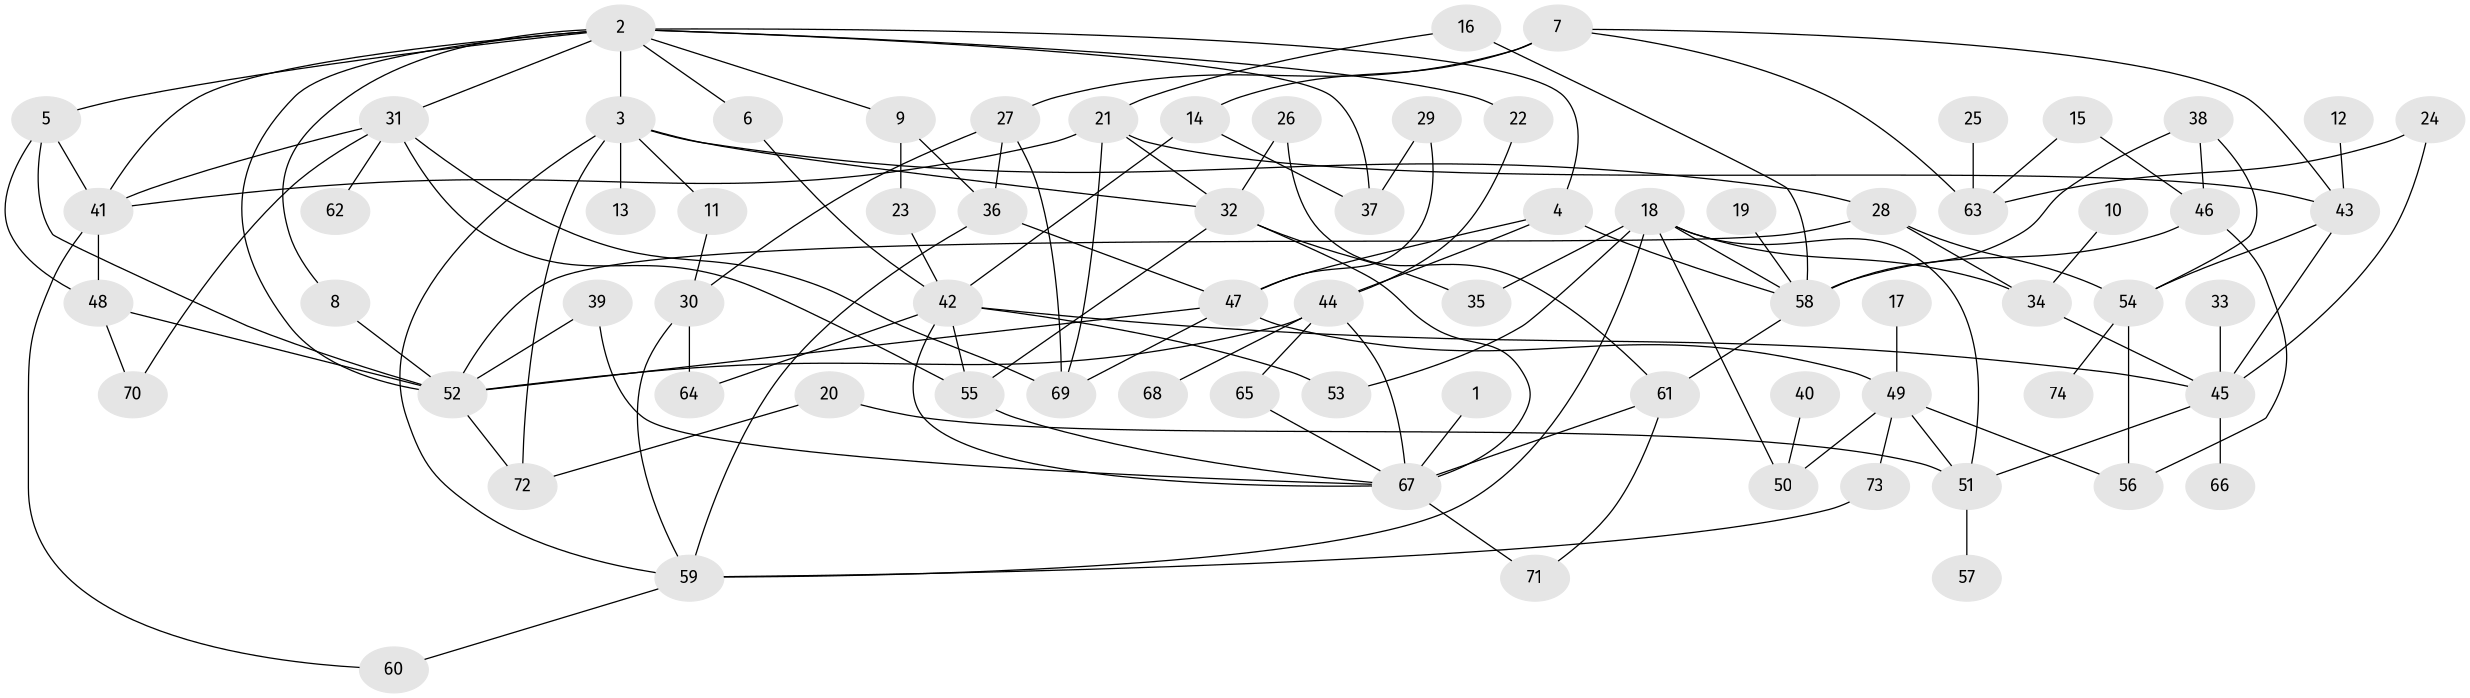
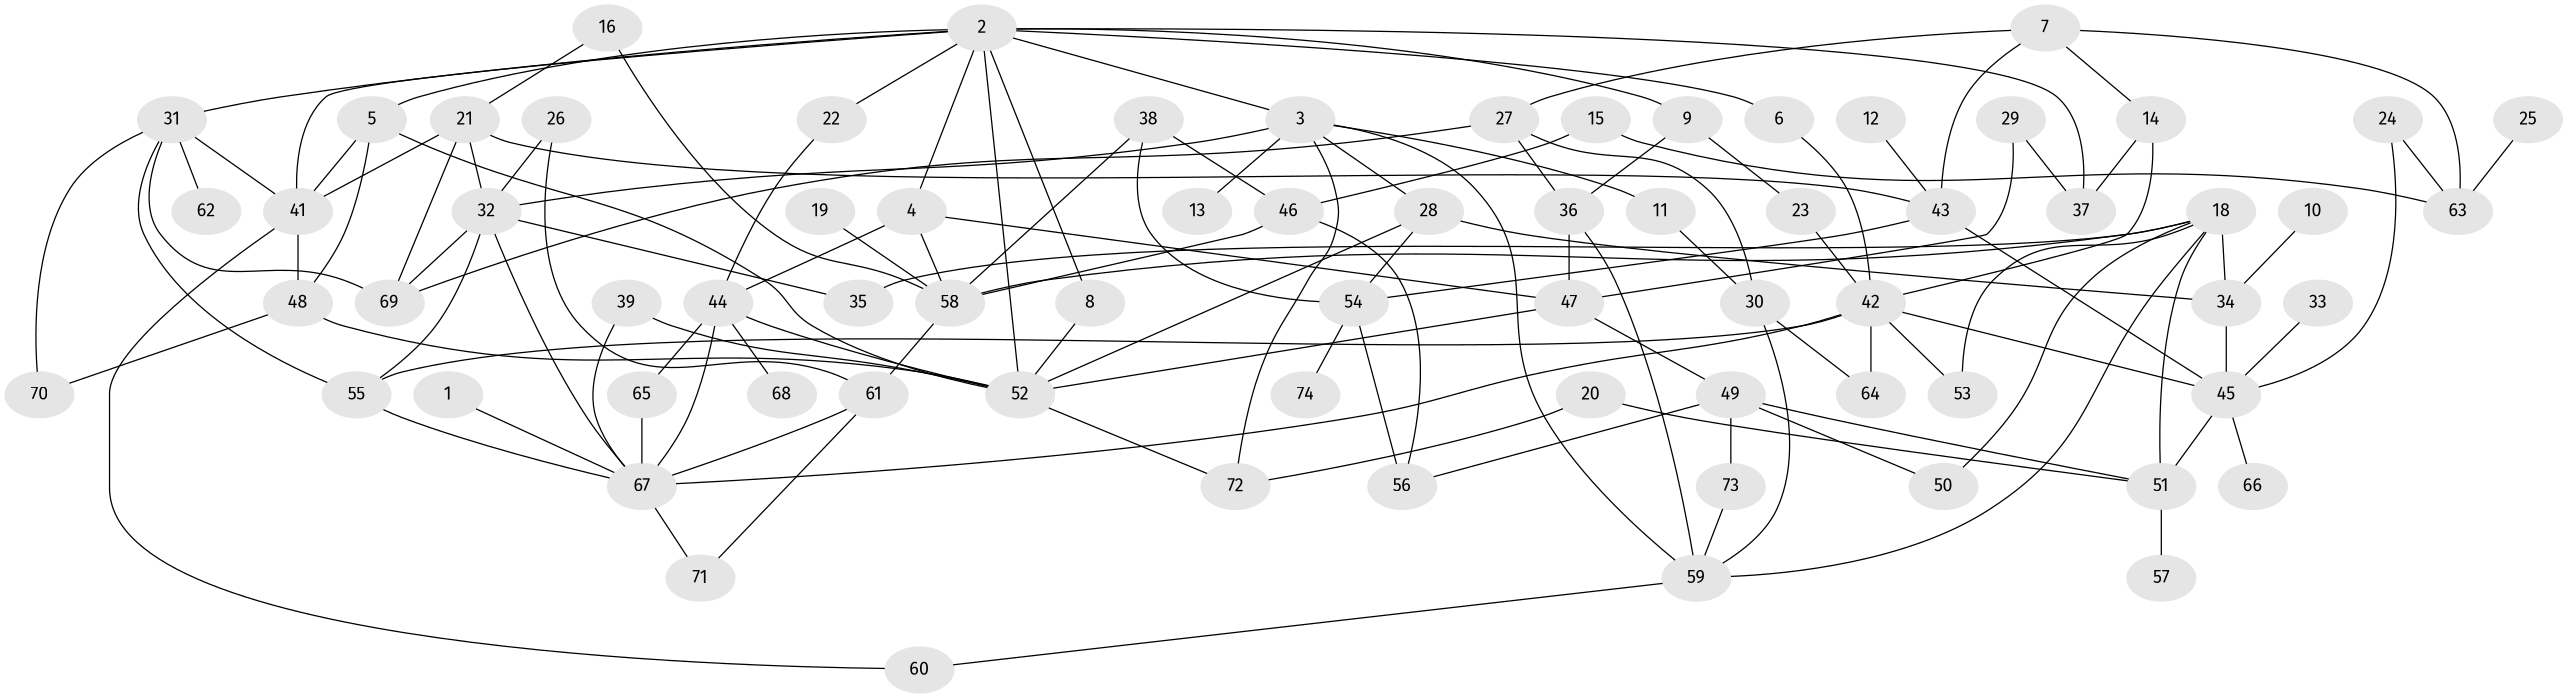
node "17": removed
edge "47" -- "69": now "32" -- "69"
node "40": removed
